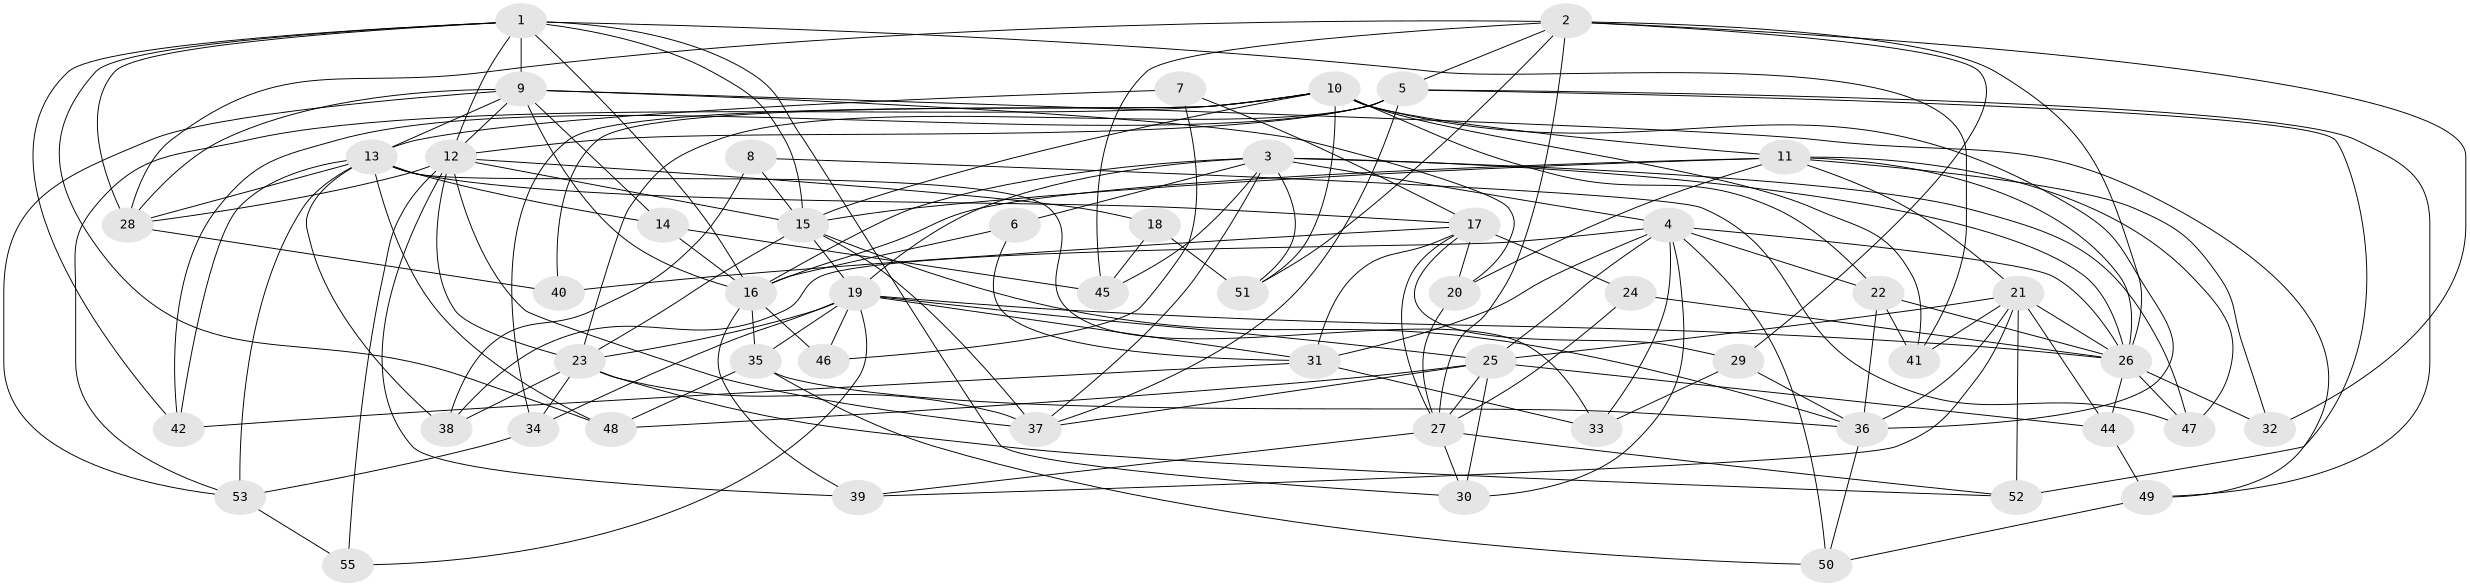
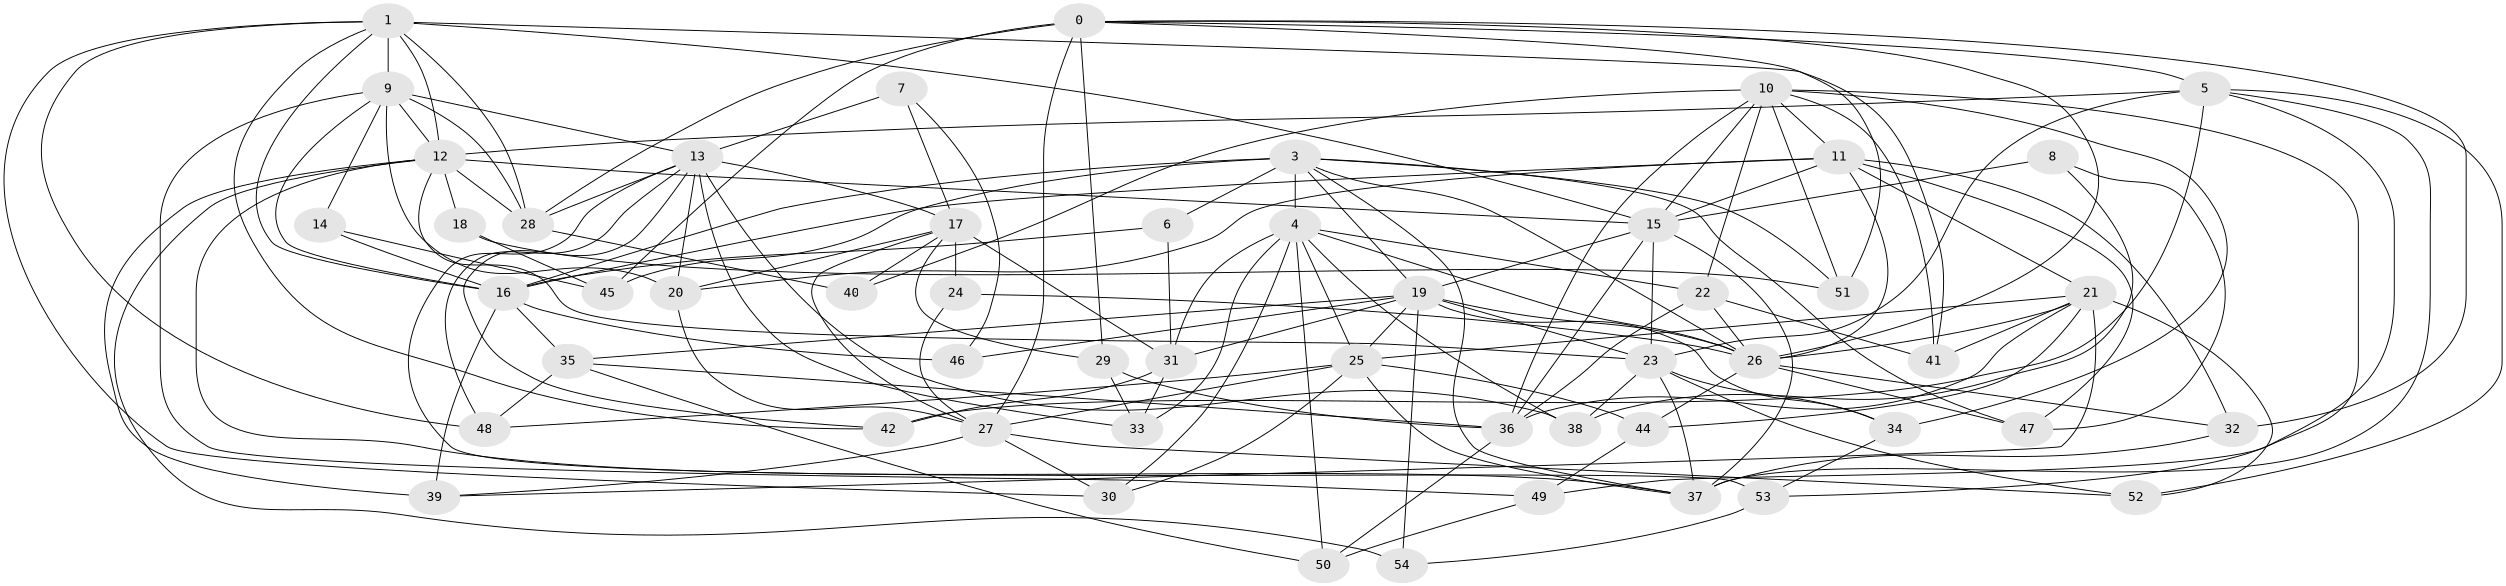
node "2": label "2" -> "0"
edge "9" -- "53": removed
edge "13" -- "14": now "13" -- "20"
edge "32" -- "37": added
node "55": label "55" -> "54"
